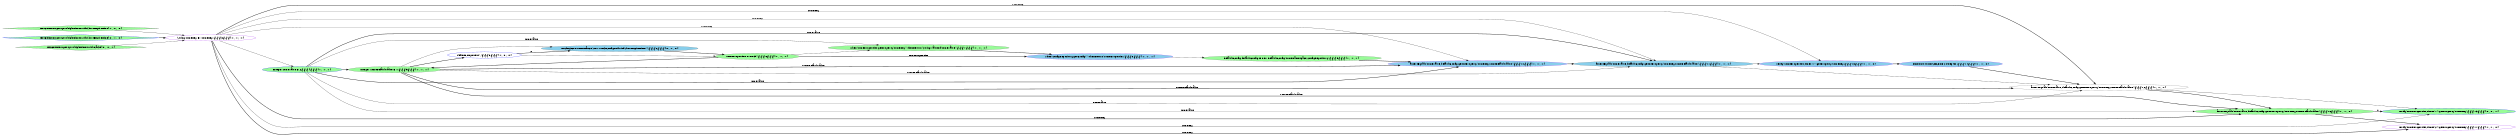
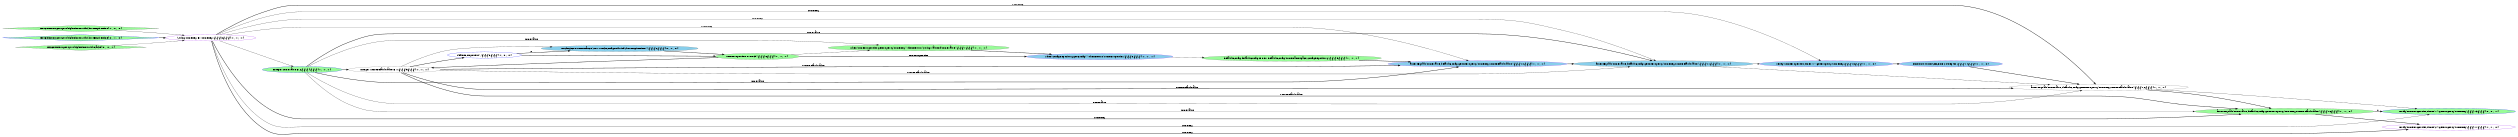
edge "defineComponent(,)@@@6@@@['1', '0', '0']" -> "someProperties = mock()@@@6@@@['1', '1', '1']": style solid -> bold
node "Integer someDefaultValue = -1@@@5@@@['1', '1', '1']": fillcolor palegreen -> white
